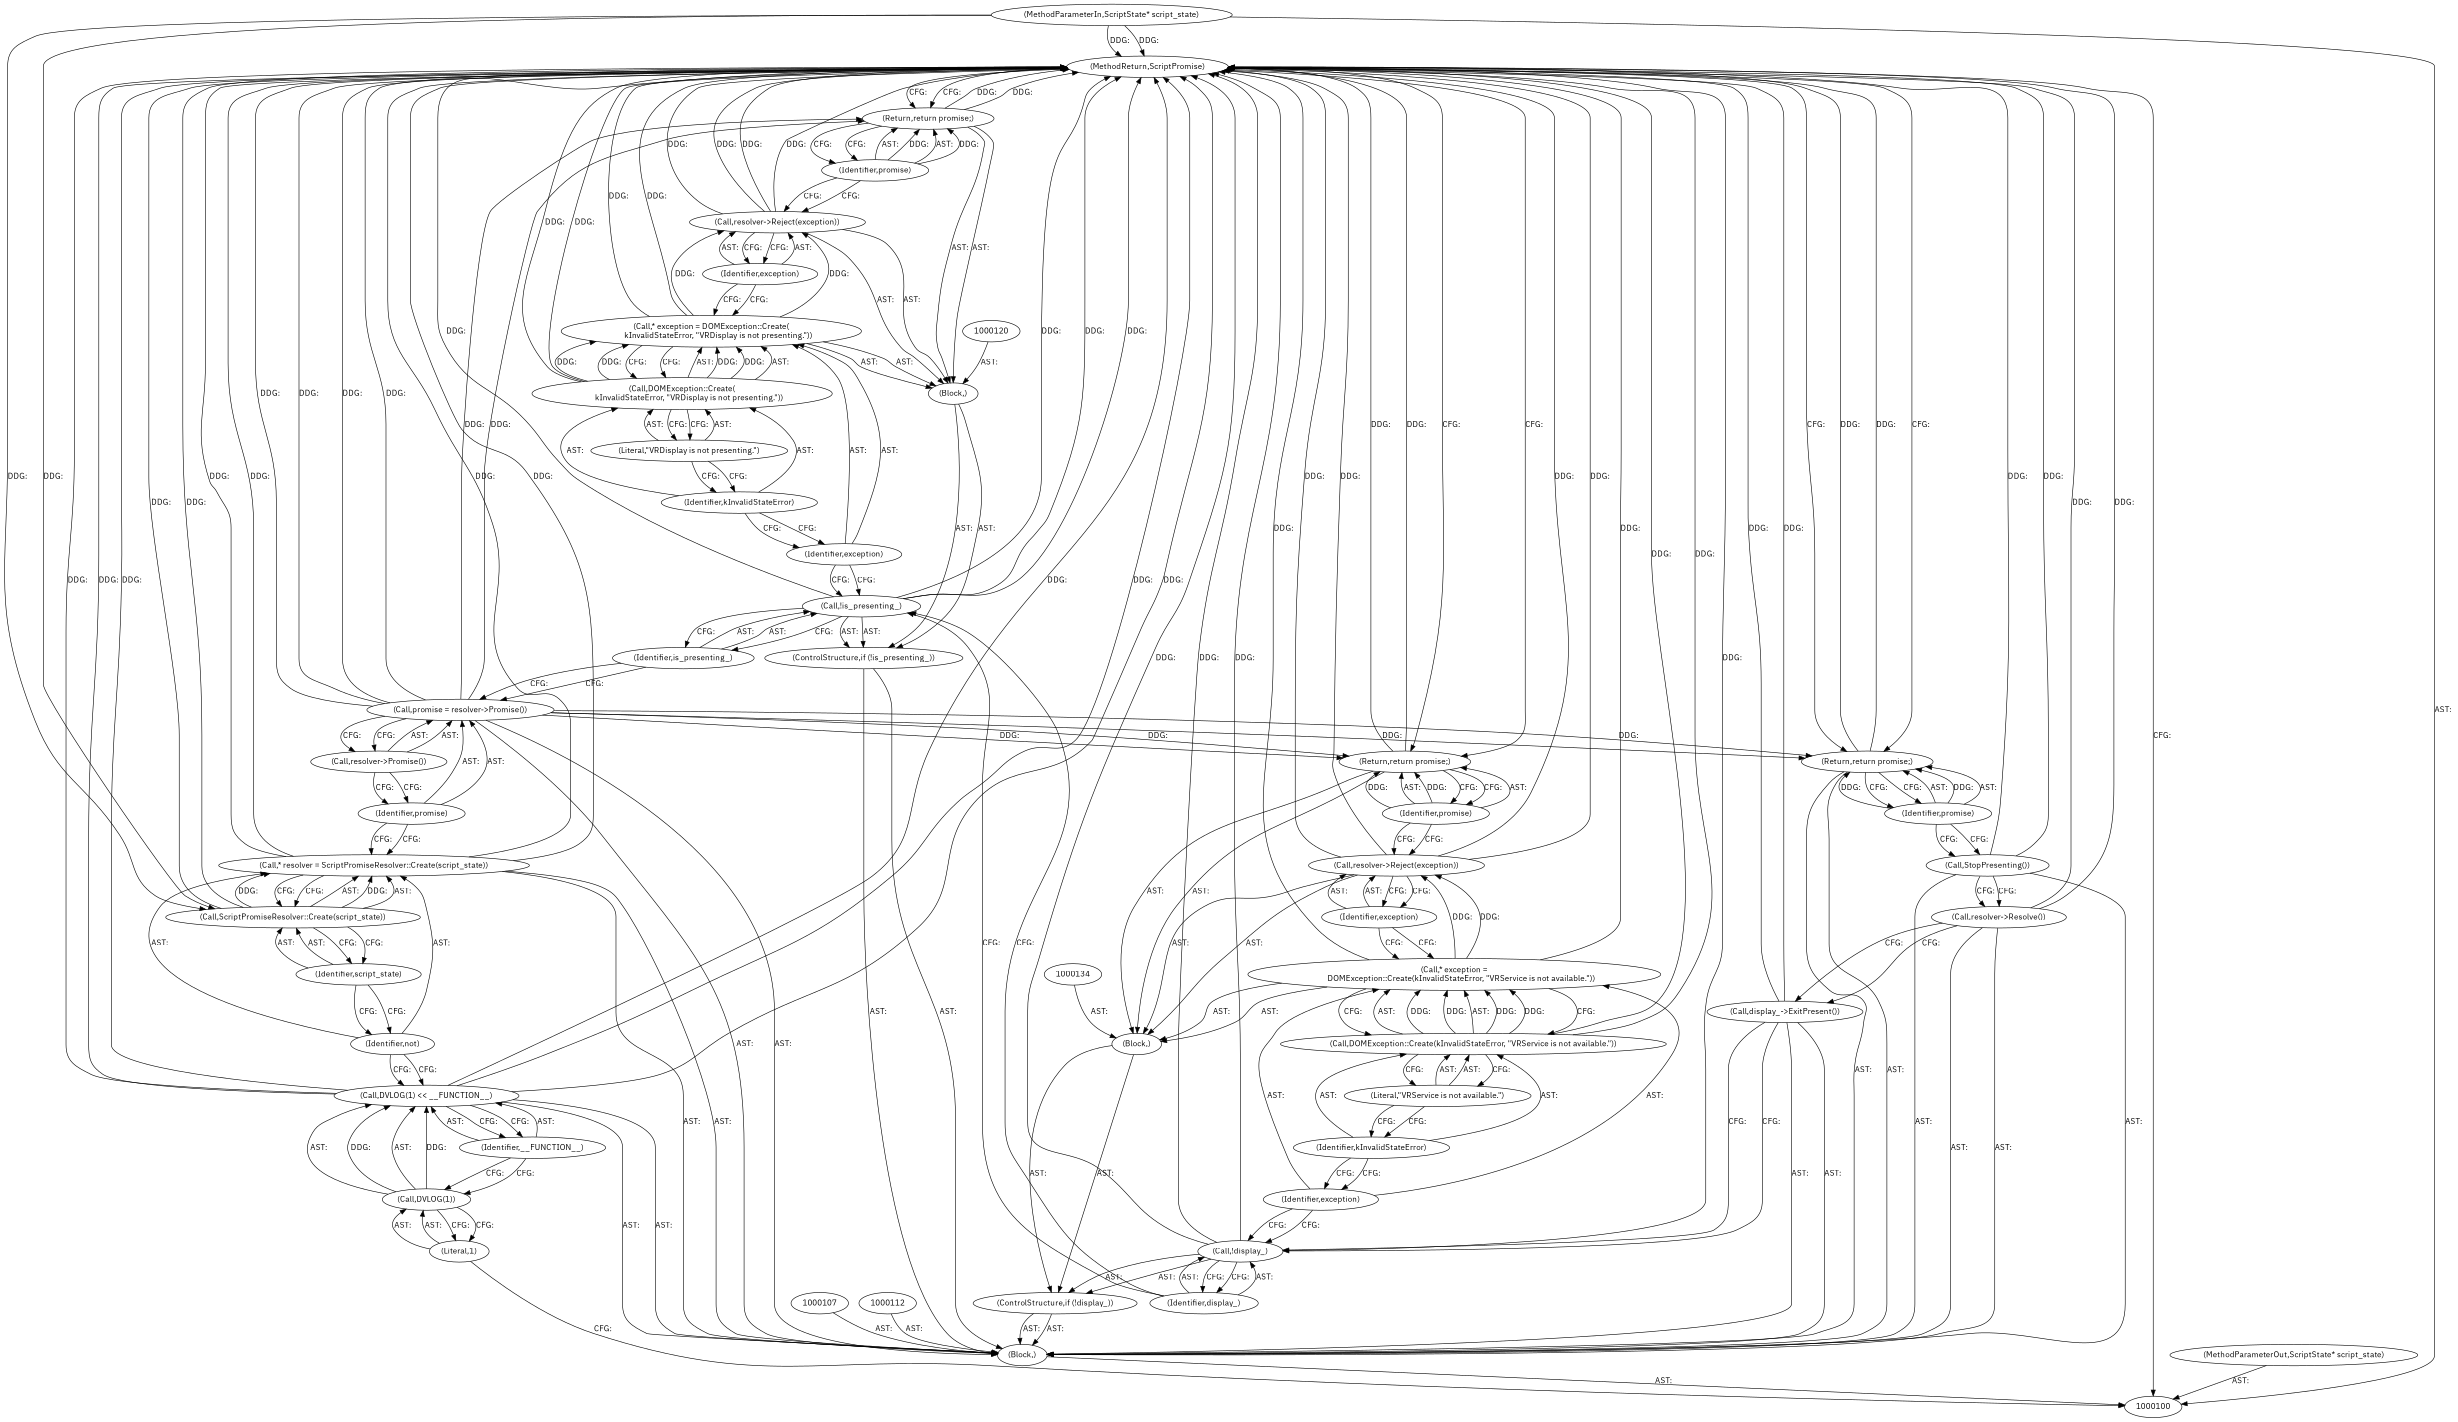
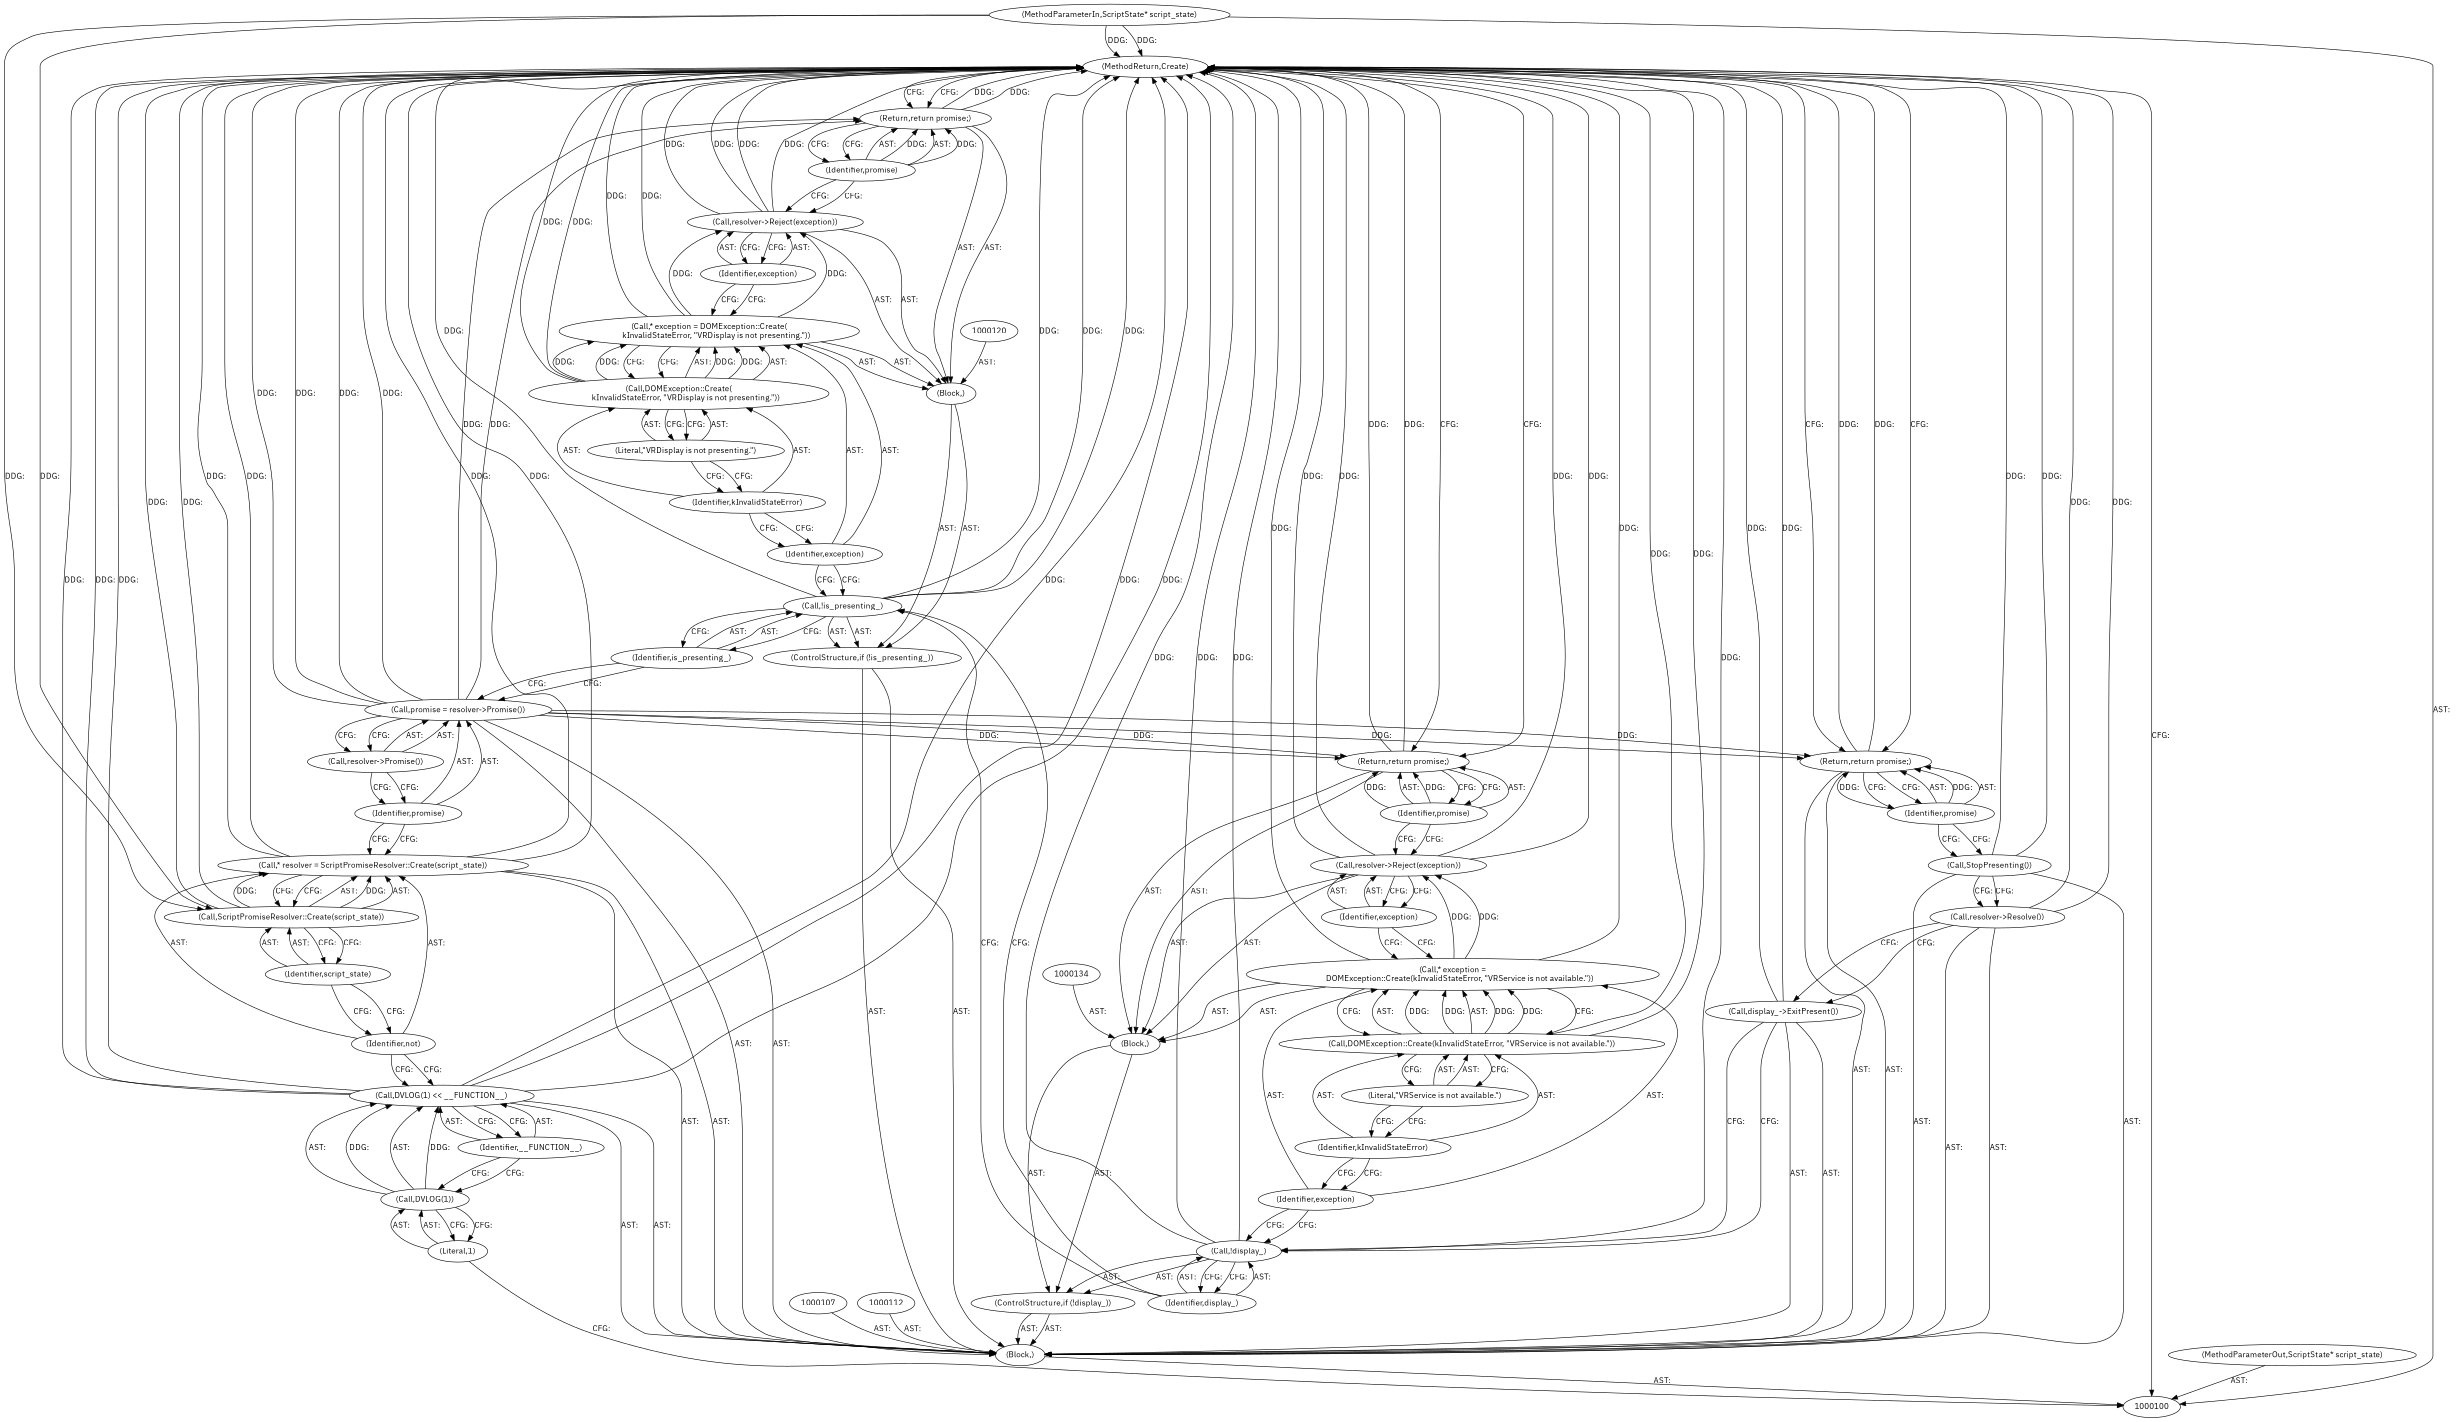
node "(MethodReturn,ScriptPromise)": label "(MethodReturn,ScriptPromise)" -> "(MethodReturn,Create)"
